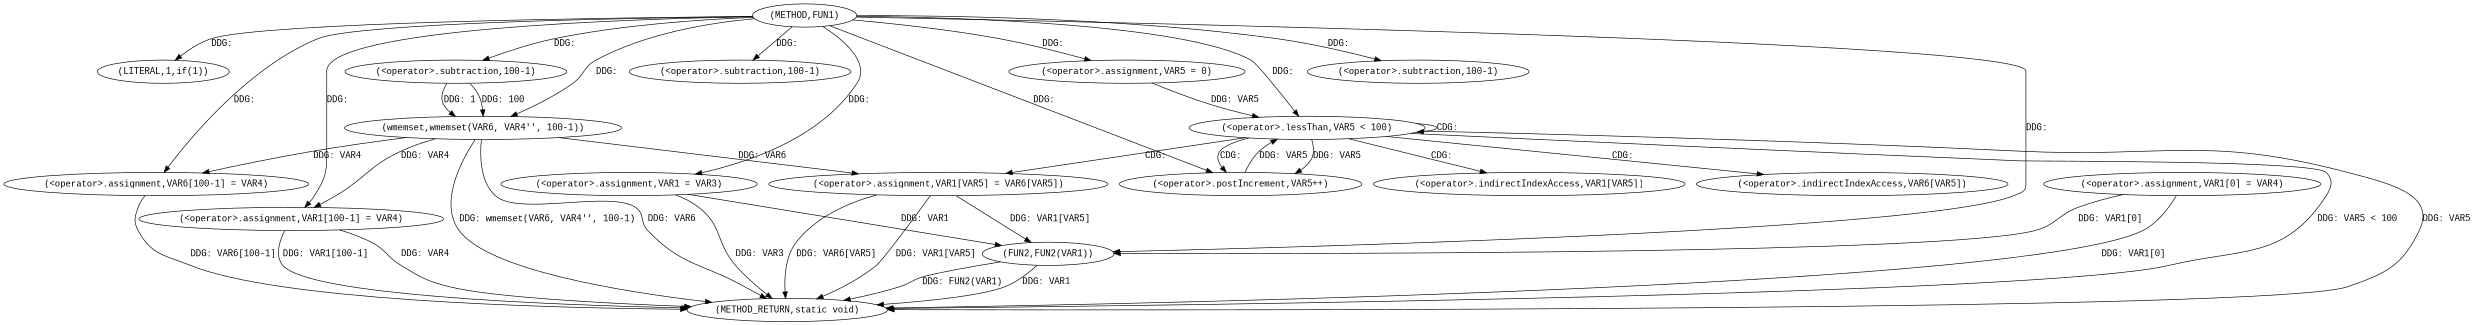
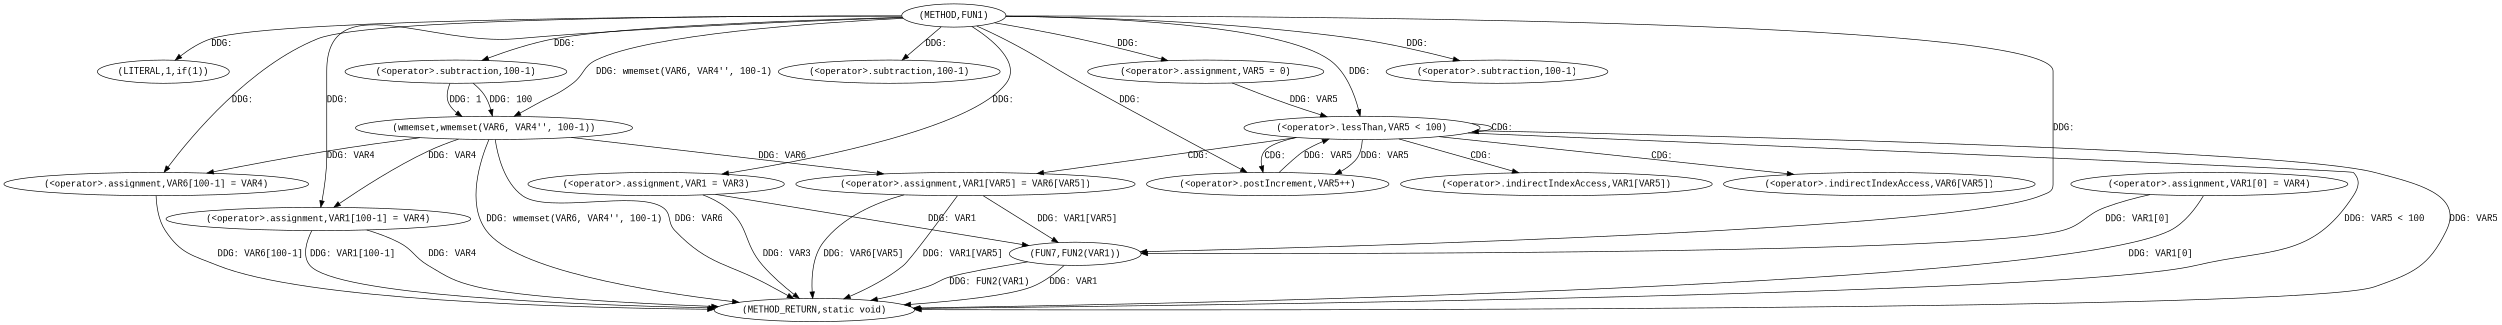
edge "(METHOD,FUN1)" -> "(wmemset,wmemset(VAR6, VAR4'', 100-1))": label "DDG: " -> "DDG: wmemset(VAR6, VAR4'', 100-1)"
node "(FUN2,FUN2(VAR1))": label "(FUN2,FUN2(VAR1))" -> "(FUN7,FUN2(VAR1))"
